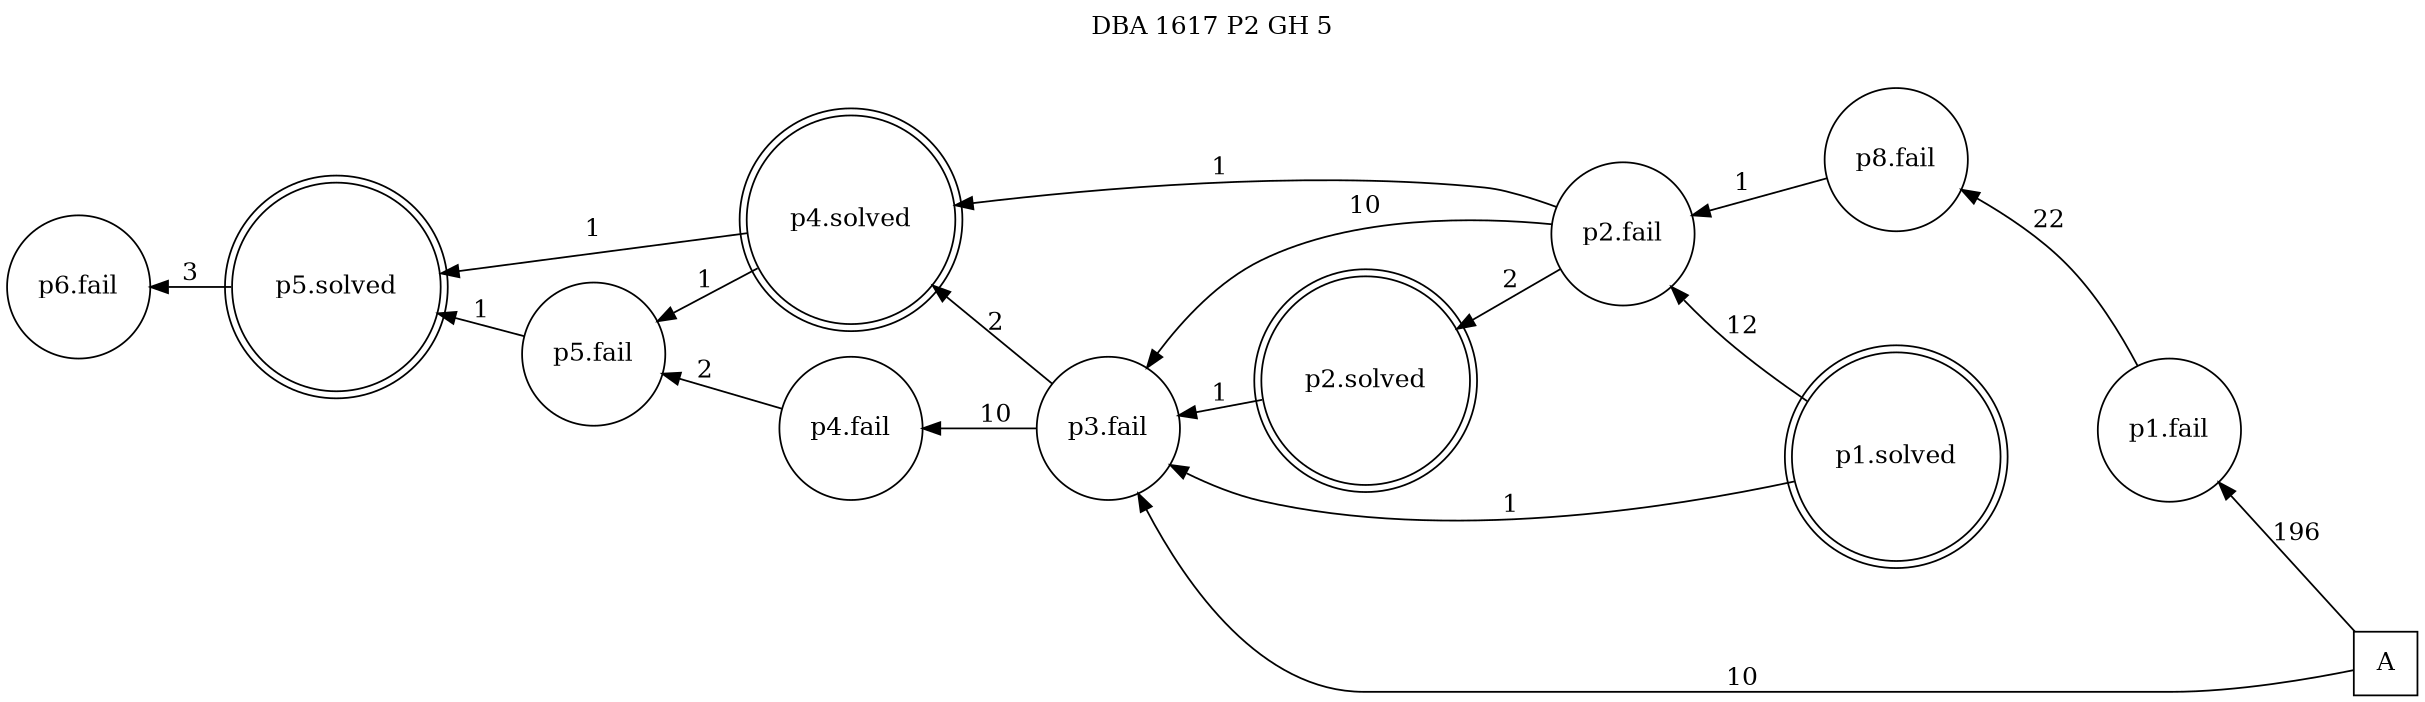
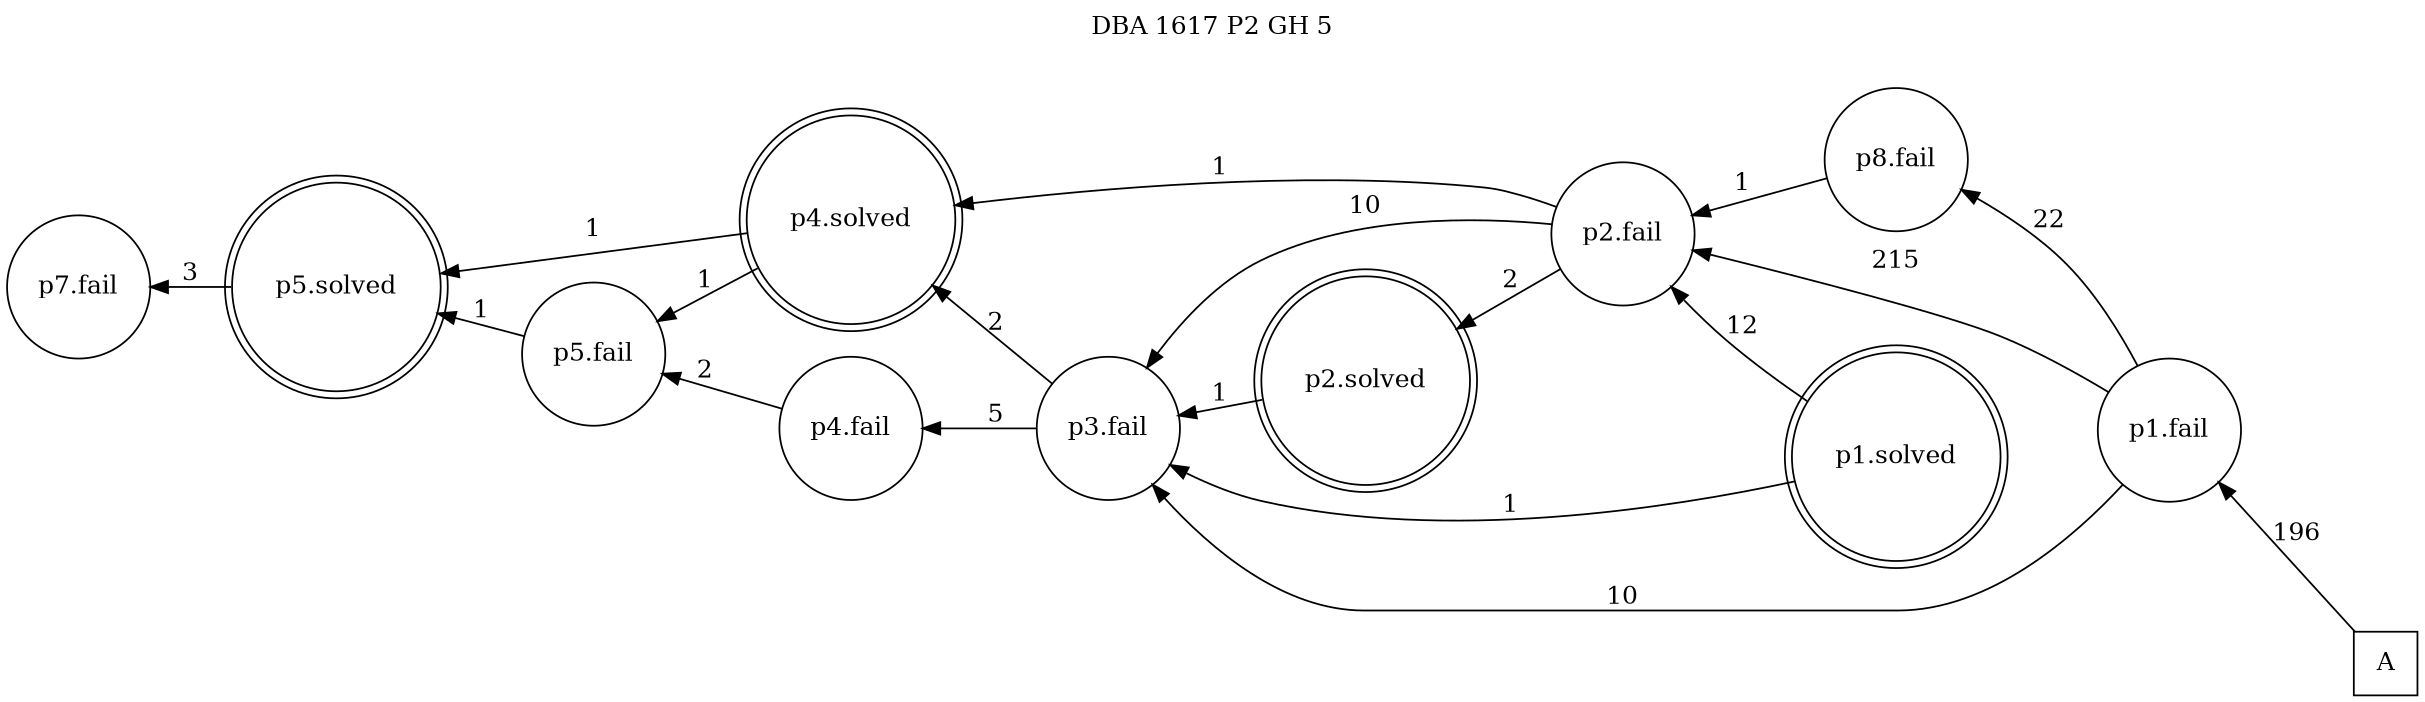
node "p6.fail": label "p6.fail" -> "p7.fail"
edge "p1.fail" -> "p2.fail": added, label "215"
edge "p3.fail" -> "p4.fail": label "10" -> "5"
edge "A" -> "p3.fail": now "p1.fail" -> "p3.fail"
